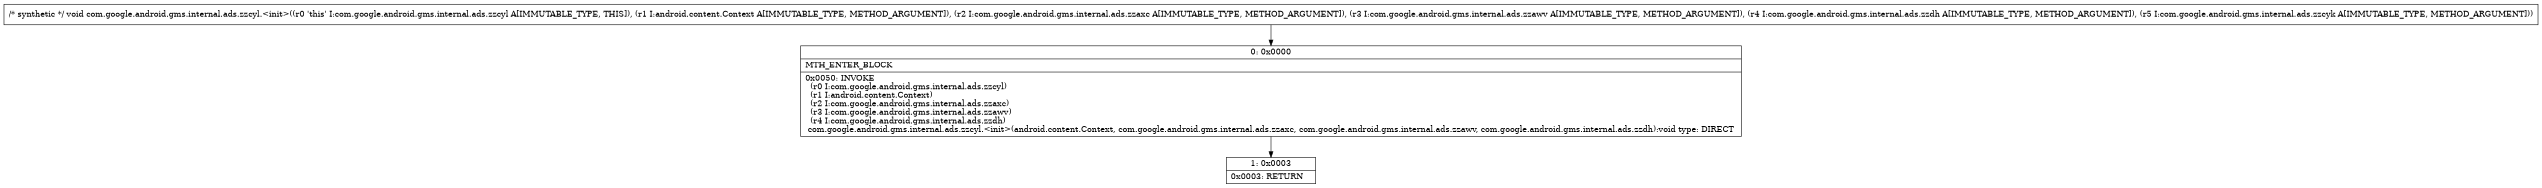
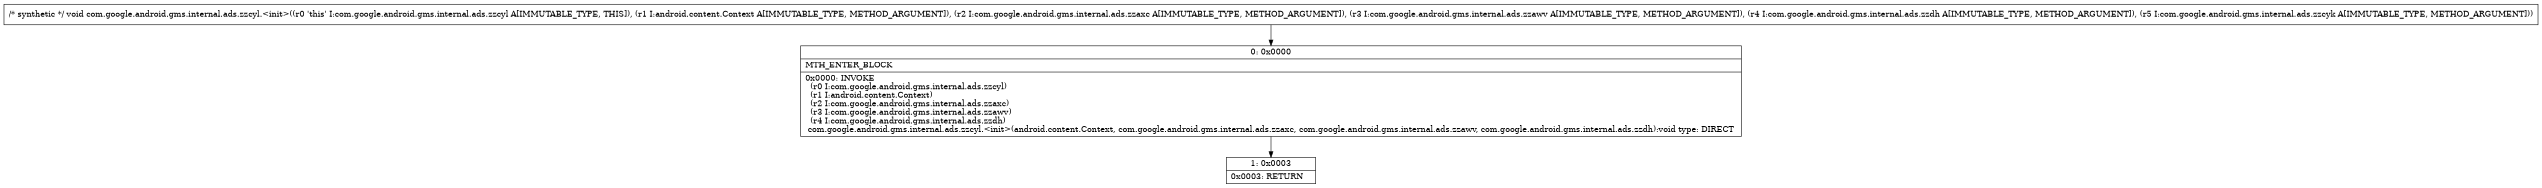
node "0: 0x0000": text "0x0050: INVOKE" -> "0x0000: INVOKE"
